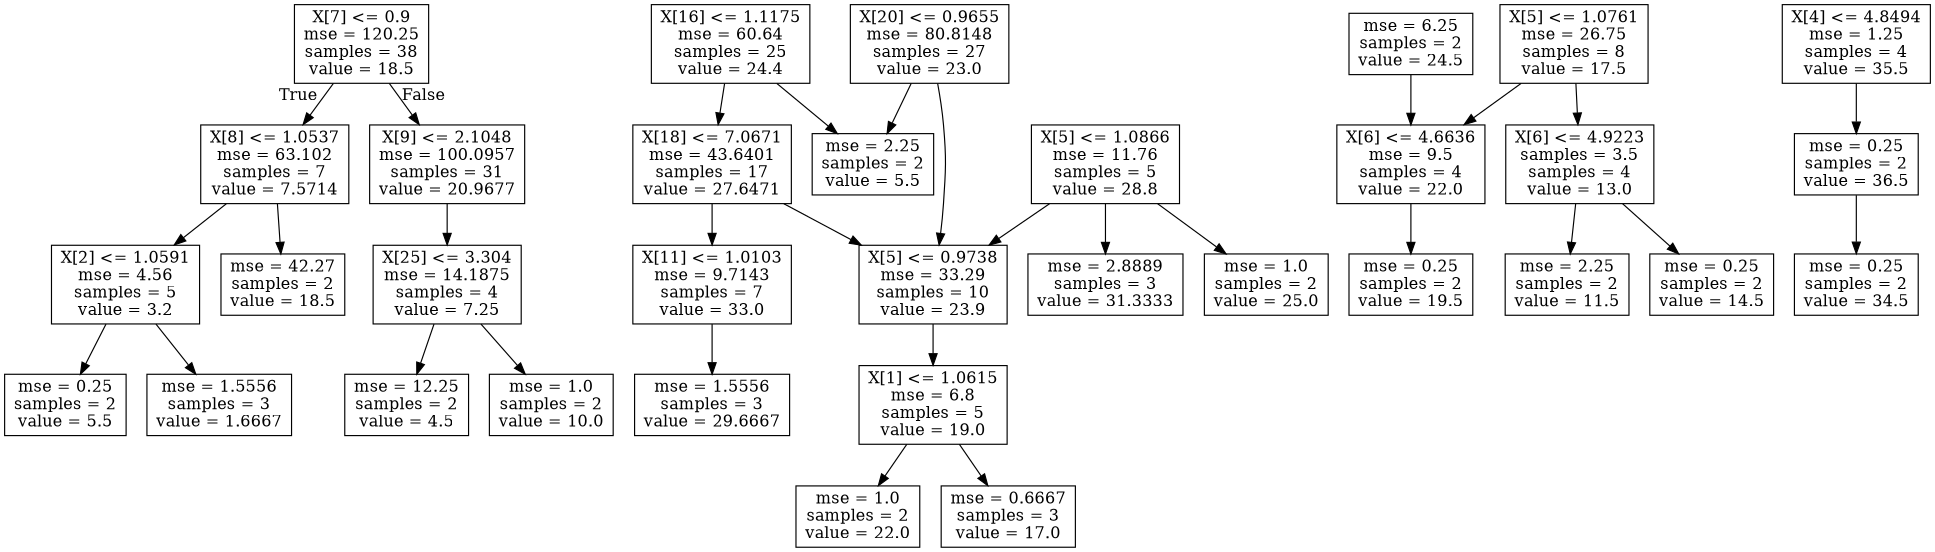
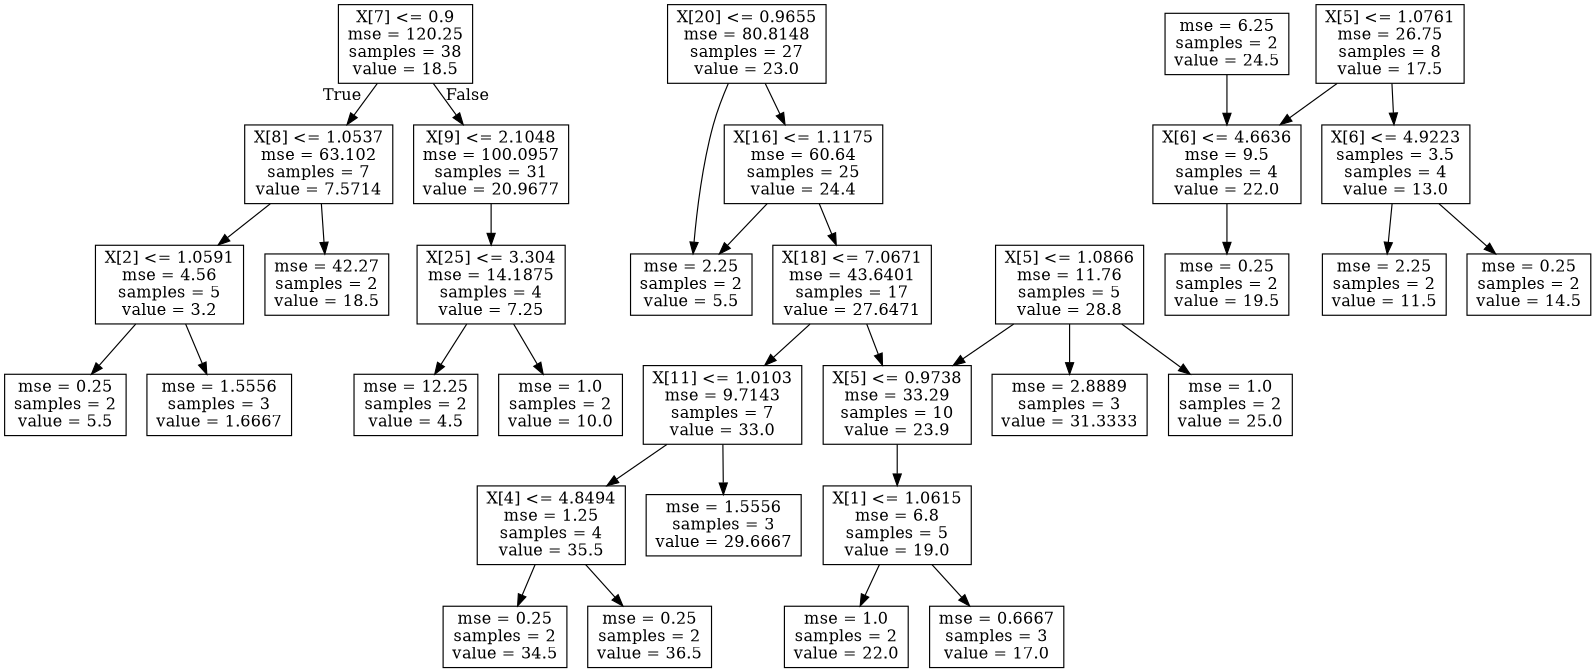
edge "X[20] <= 0.9655 mse = 80.8148 samples = 27 value = 23.0" -> "X[5] <= 0.9738 mse = 33.29 samples = 10 value = 23.9": now "X[20] <= 0.9655 mse = 80.8148 samples = 27 value = 23.0" -> "X[16] <= 1.1175 mse = 60.64 samples = 25 value = 24.4"
edge "mse = 0.25 samples = 2 value = 36.5" -> "mse = 0.25 samples = 2 value = 34.5": now "X[4] <= 4.8494 mse = 1.25 samples = 4 value = 35.5" -> "mse = 0.25 samples = 2 value = 34.5"
edge "X[11] <= 1.0103 mse = 9.7143 samples = 7 value = 33.0" -> "X[4] <= 4.8494 mse = 1.25 samples = 4 value = 35.5": added
